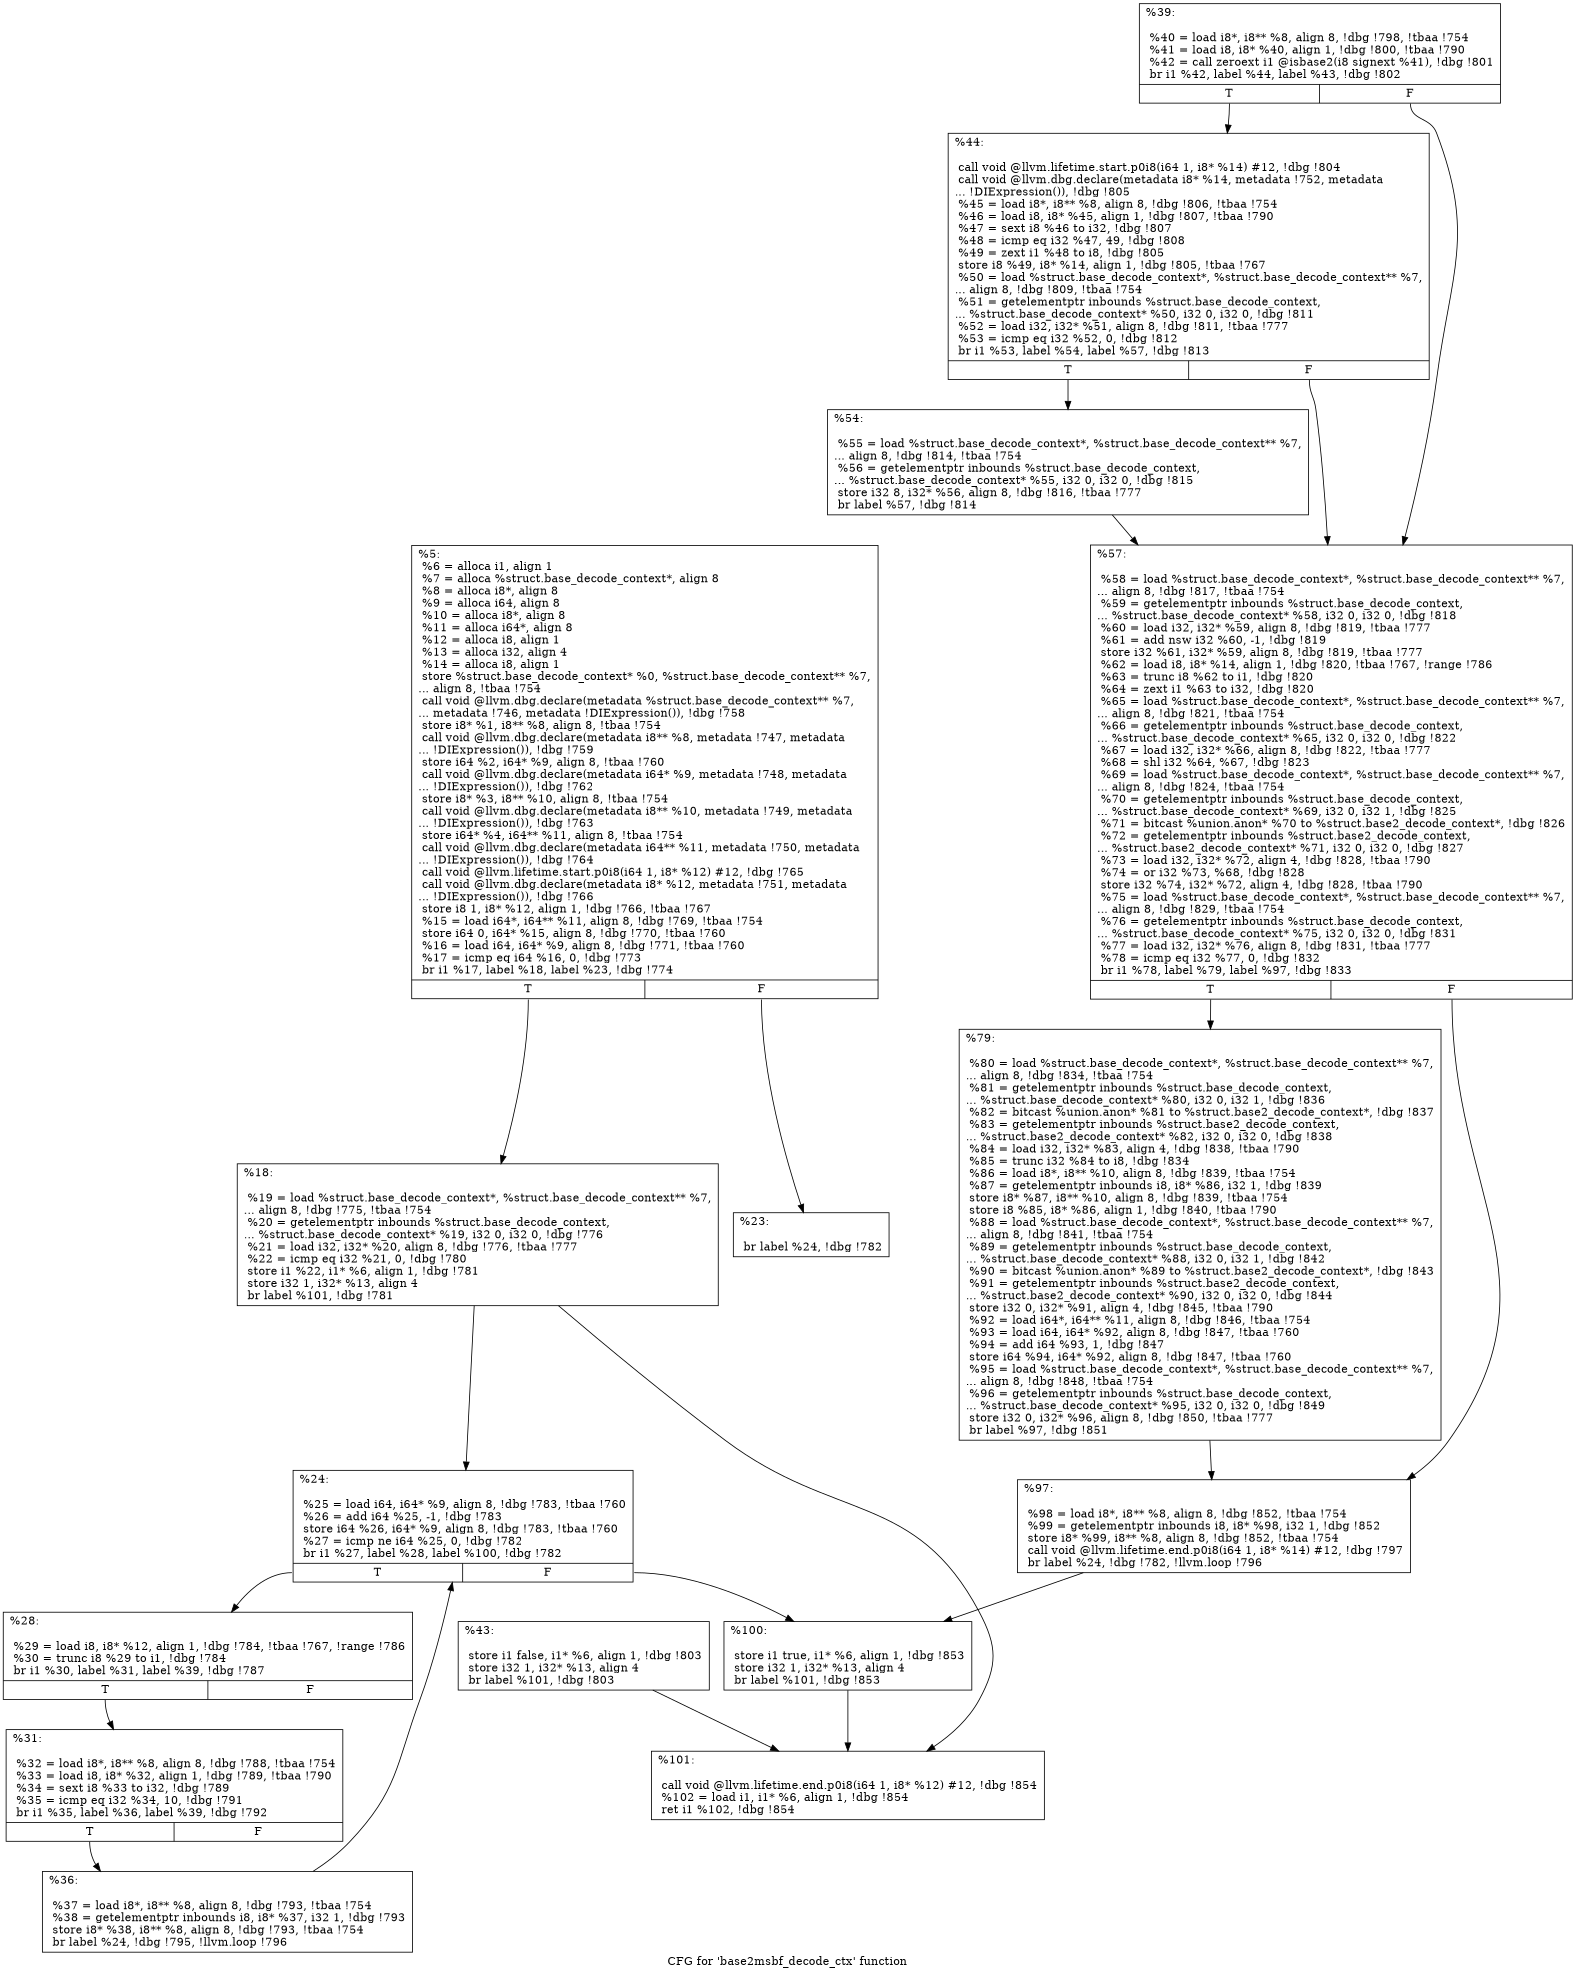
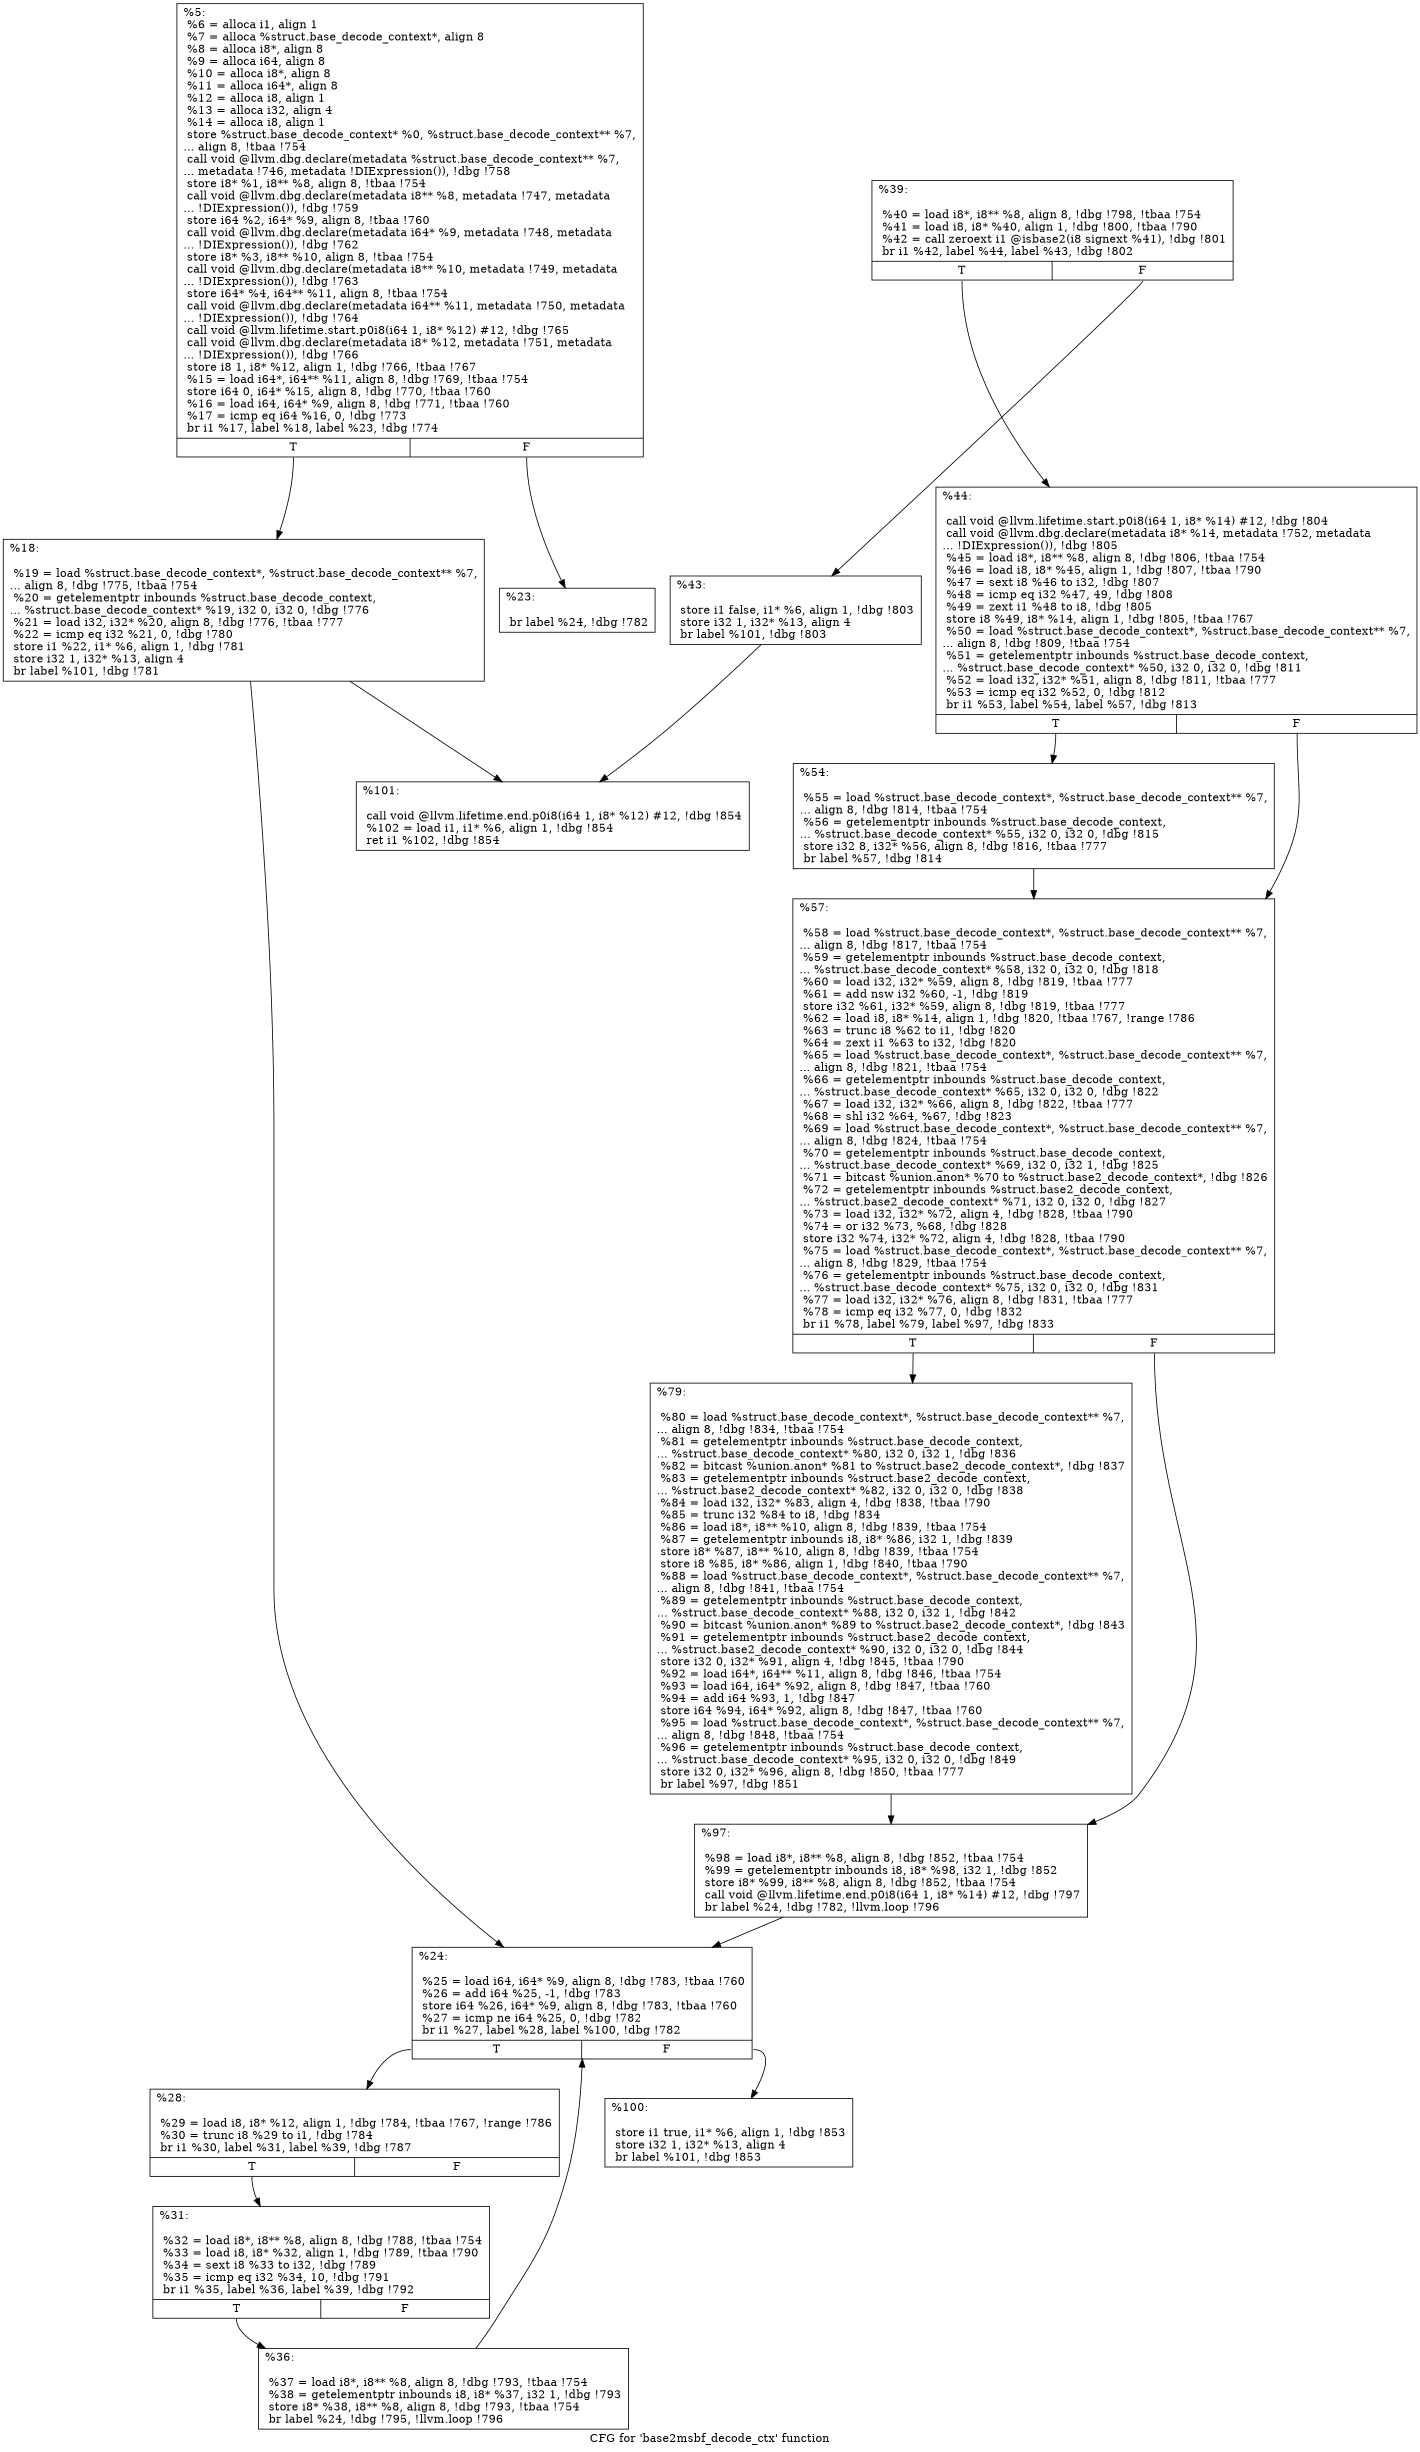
edge "%39:" -> "%57:": now "%39:" -> "%43:"
edge "%97:" -> "%100:": now "%97:" -> "%24:"
edge "%100:" -> "%101:": removed
